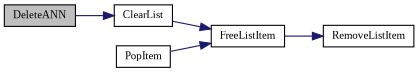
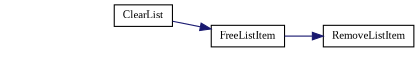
node "DeleteANN": removed
node "PopItem": removed
